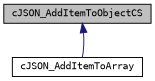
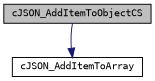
edge "cJSON_AddItemToArray" -> "cJSON_AddItemToObjectCS": reversed
